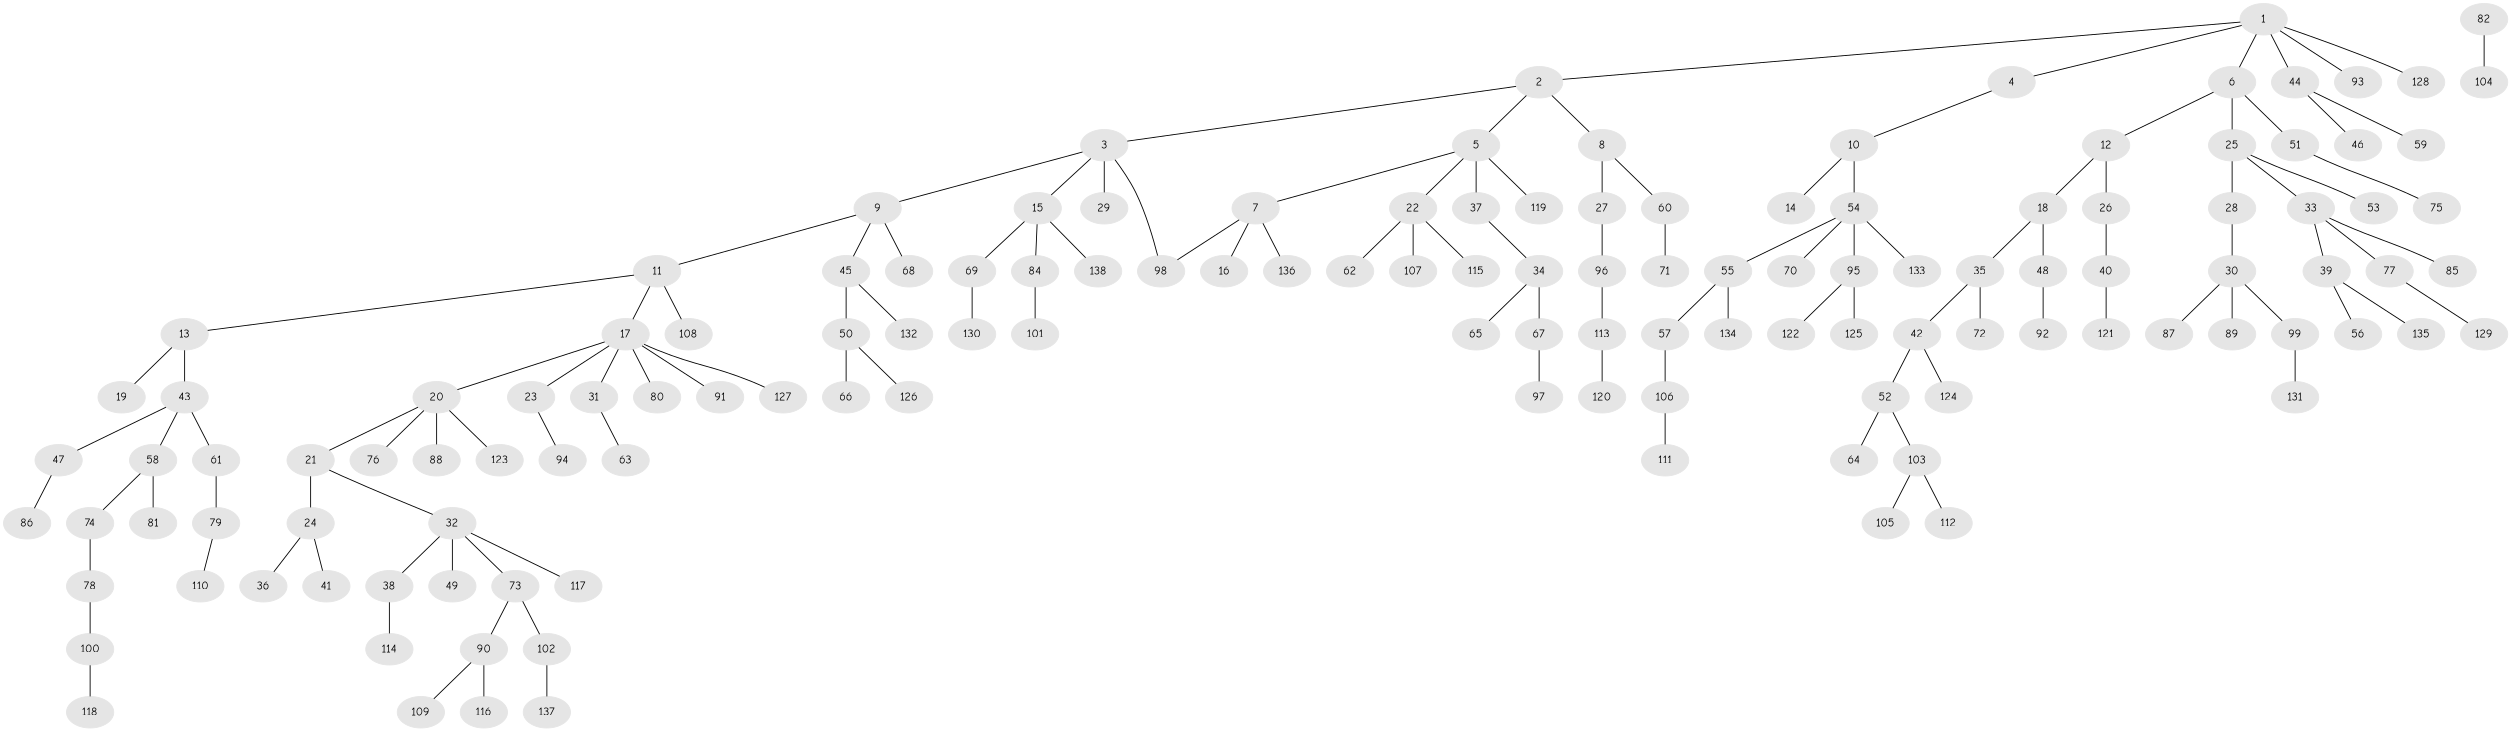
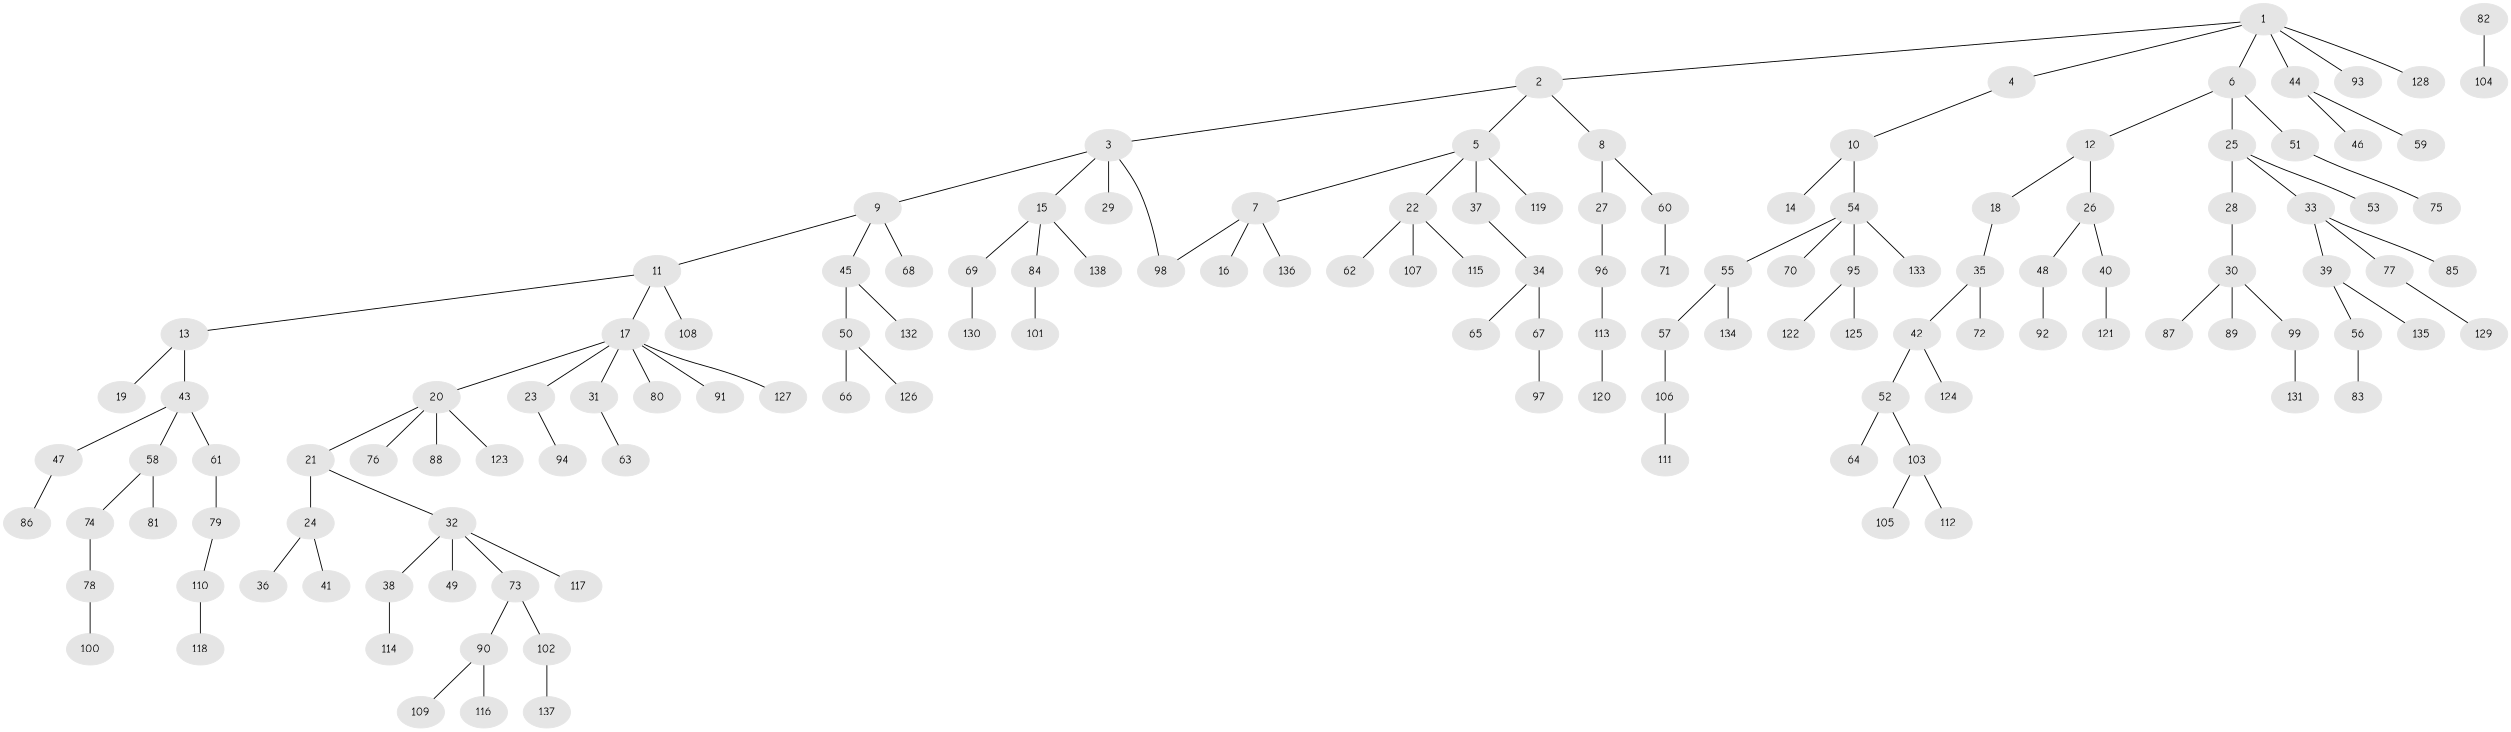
edge "18" -- "48": now "26" -- "48"
node "83": added
edge "100" -- "118": now "110" -- "118"
